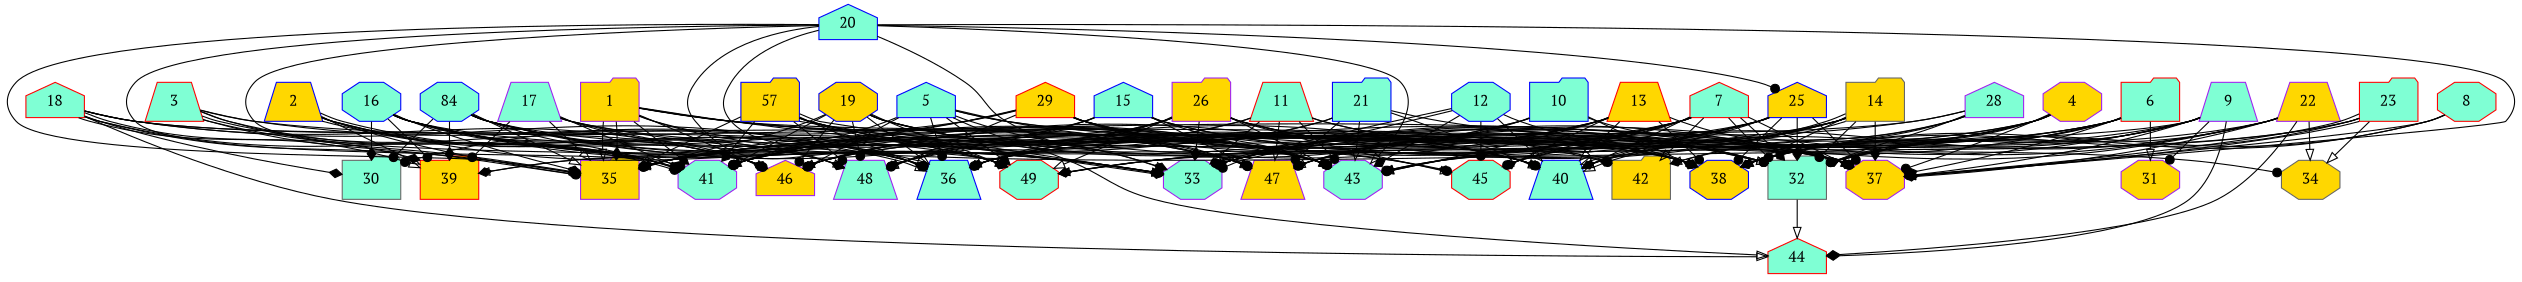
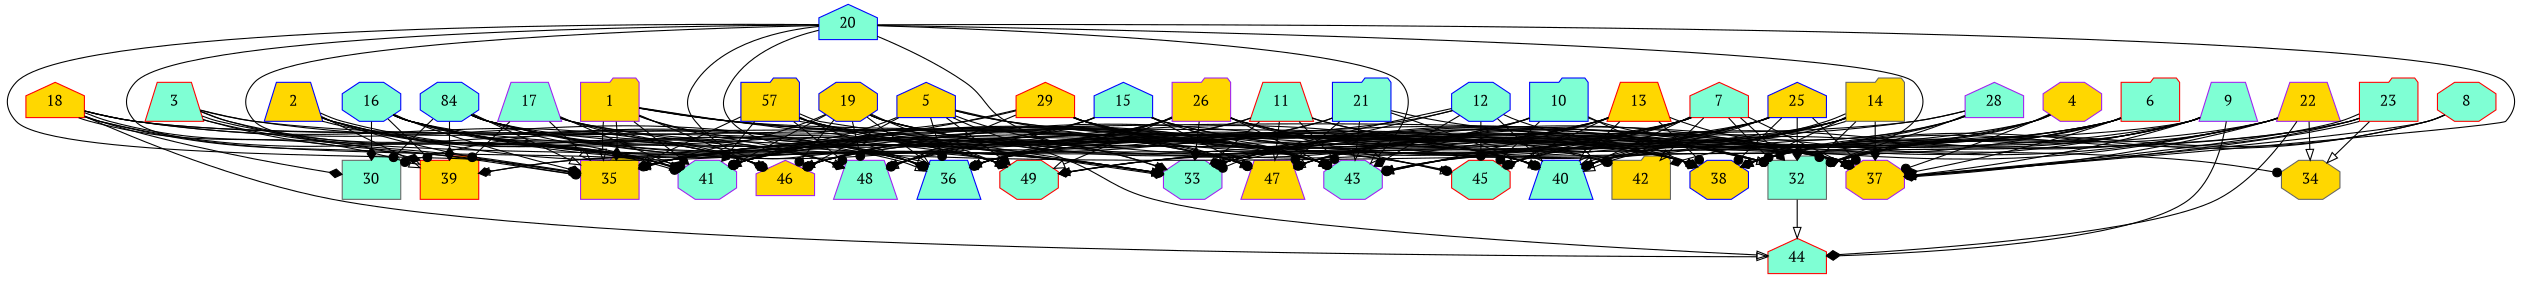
edge "20" -> "25": now "20" -> "40"
node "18": fillcolor aquamarine -> gold
node "5": fillcolor aquamarine -> gold
edge "29" -> "35": removed
edge "10" -> "45": added
edge "4" -> "41": now "12" -> "41"
edge "4" -> "42": removed
node "31": removed
